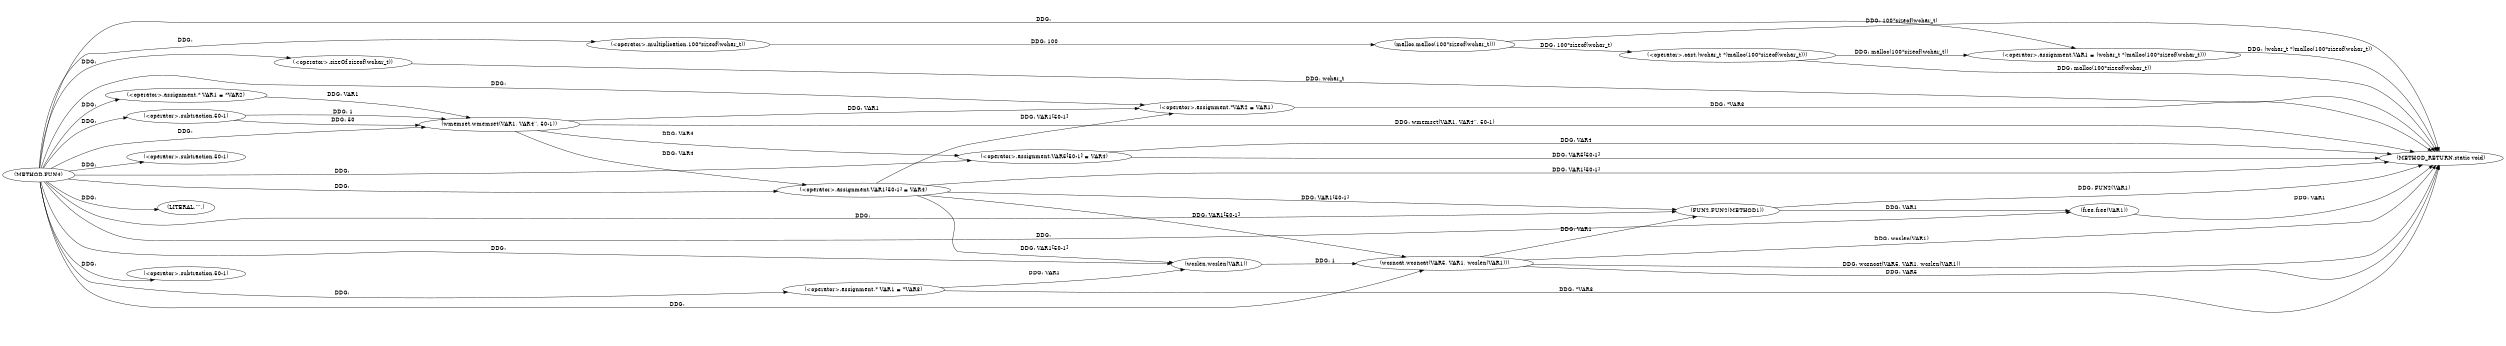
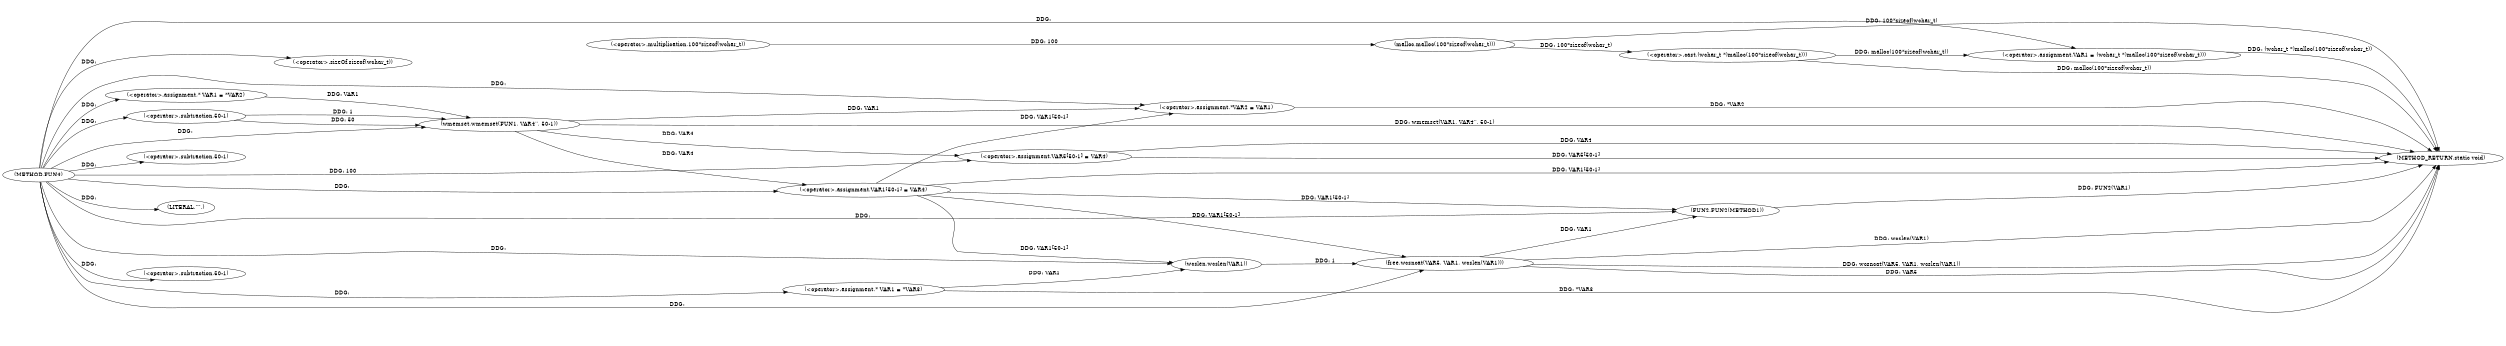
edge "(METHOD,FUN4)" -> "(<operator>.multiplication,100*sizeof(wchar_t))": removed, label "DDG:"
edge "(<operator>.sizeOf,sizeof(wchar_t))" -> "(METHOD_RETURN,static void)": removed, label "DDG: wchar_t"
edge "(<operator>.assignment,*VAR2 = VAR1)" -> "(METHOD_RETURN,static void)": label "DDG: *VAR3" -> "DDG: *VAR2"
node "(wmemset,wmemset(VAR1, VAR4'', 50-1))": label "(wmemset,wmemset(VAR1, VAR4'', 50-1))" -> "(wmemset,wmemset(FUN1, VAR4'', 50-1))"
edge "(METHOD,FUN4)" -> "(<operator>.assignment,VAR5[50-1] = VAR4)": label "DDG: " -> "DDG: 100"
node "(free,free(VAR1))": removed
node "(wcsncat,wcsncat(VAR5, VAR1, wcslen(VAR1)))": label "(wcsncat,wcsncat(VAR5, VAR1, wcslen(VAR1)))" -> "(free,wcsncat(VAR5, VAR1, wcslen(VAR1)))"
